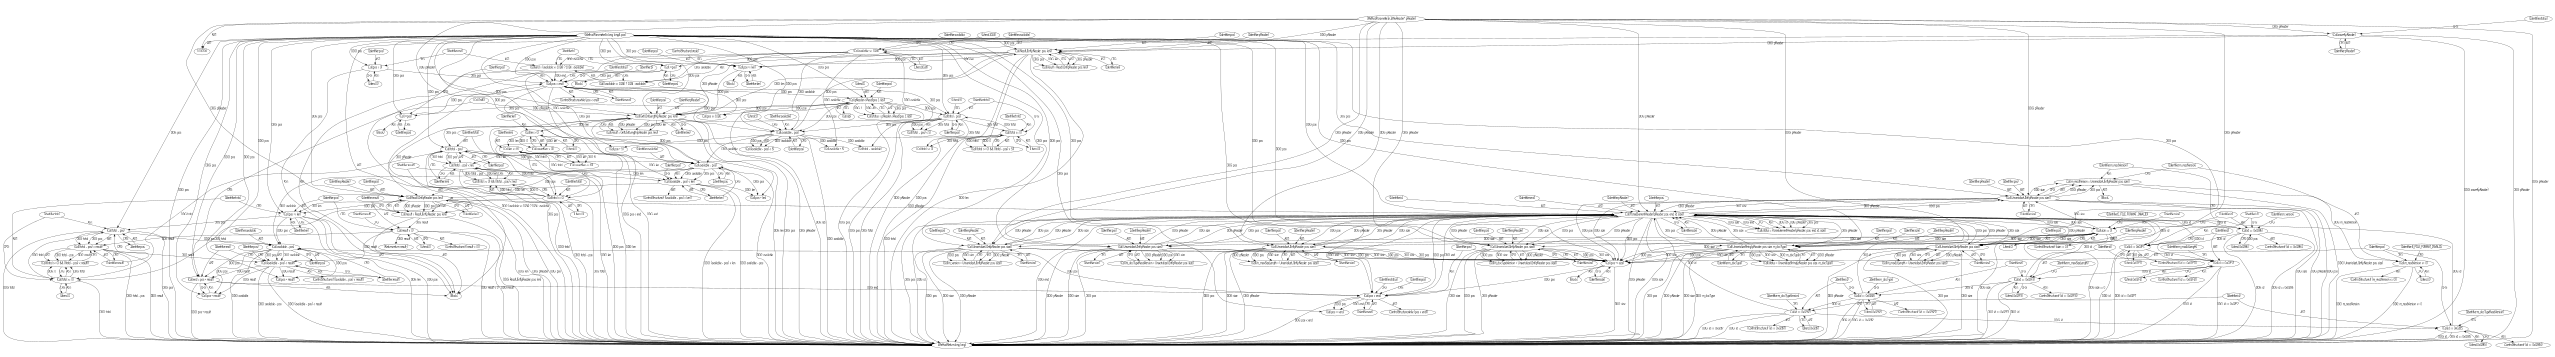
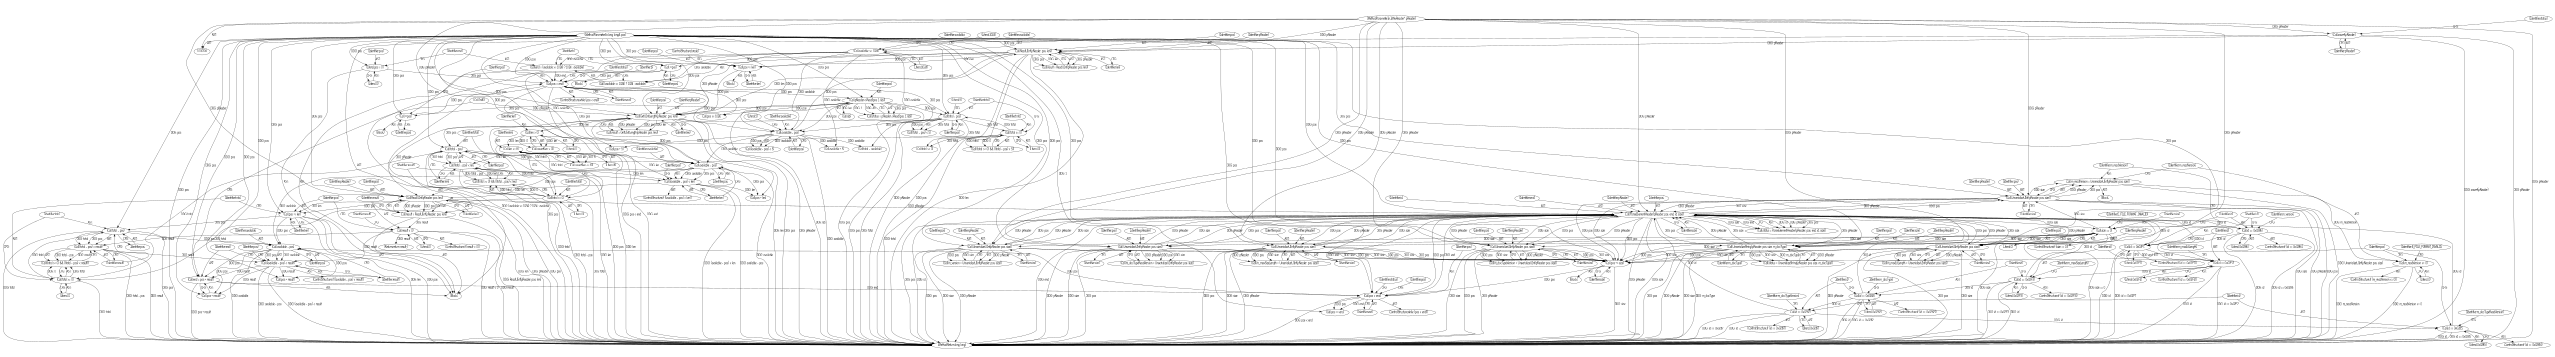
node "(Call,pos = 0)": label "(Call,pos = 0)" -> "(Literal,pos = 0)"
node "(Literal,1)": removed
edge "(Call,pReader->Read(pos, 1, &b))" -> "(Call,&b)": label "CFG: " -> "DDG: len"
node "(Literal,8)": added
edge "(MethodParameterIn,long long& pos)" -> "(Call,pos == end)": label "DDG: pos" -> "DDG: 1"
edge "(Call,size == 0)" -> "(Call,ParseElementHeader(pReader, pos, end, id, size))": removed, label "DDG: size"
edge "(Literal,0x0286)" -> "(Call,id == 0x0286)": label "DDG: pos" -> "AST: "
edge "(Call,id == 0x02F7)" -> "(Literal,0x02F7)": label "DDG: pos" -> "CFG: "
edge "(Call,id == 0x02F7)" -> "(ControlStructure,if (id == 0x02F7))": label "AST: " -> "DDG: end"
